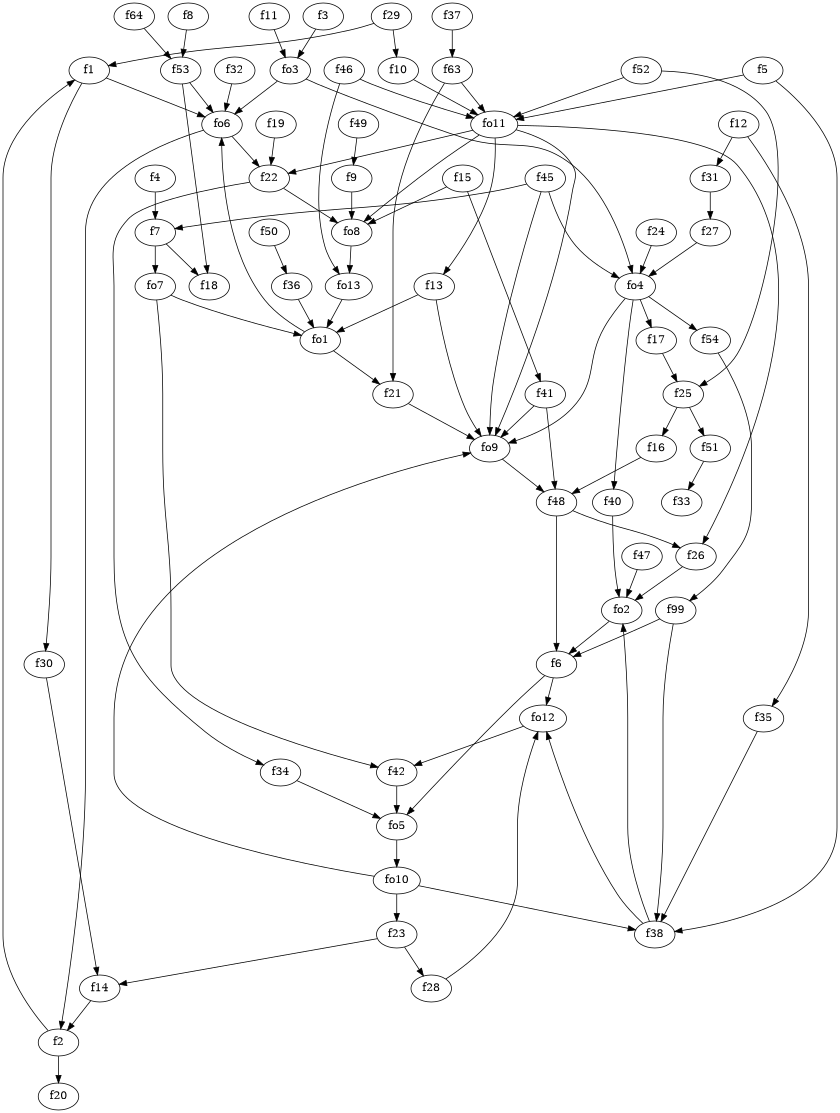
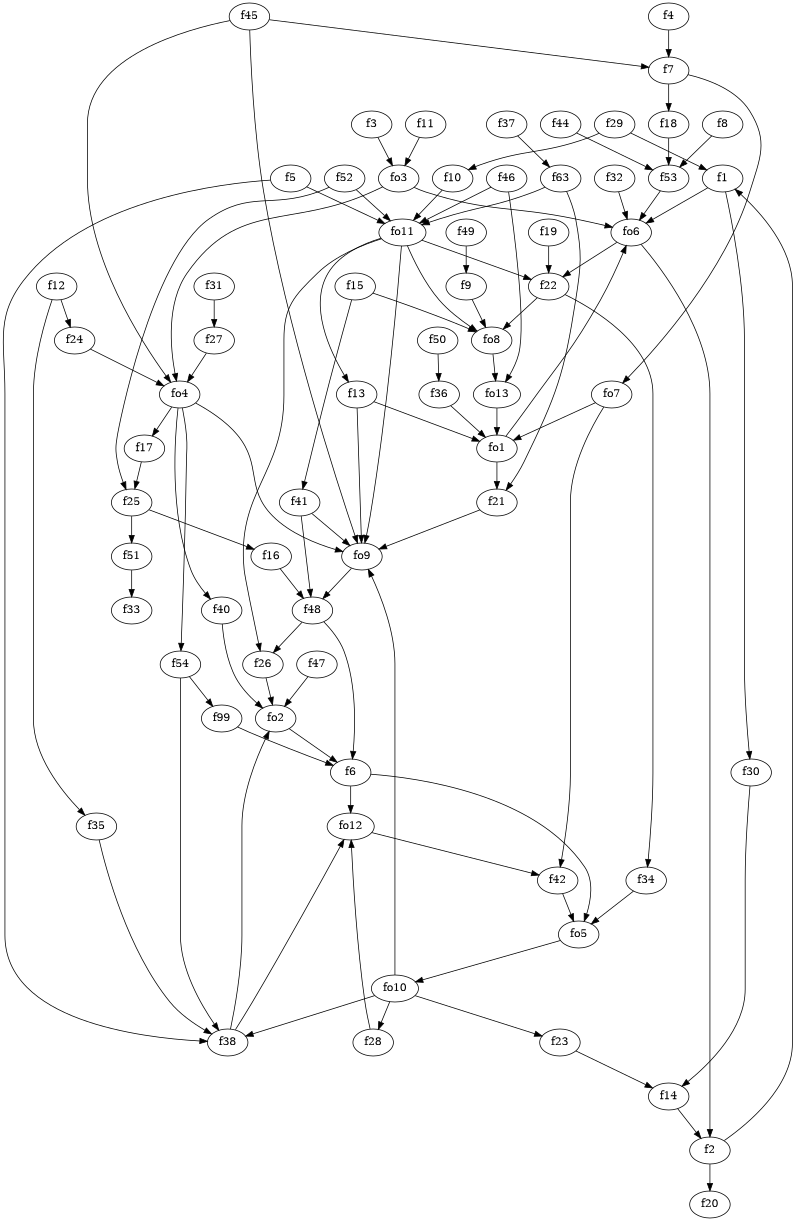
node "f64": label "f64" -> "f44"
edge "f12" -> "f31": now "f12" -> "f24"
edge "f53" -> "f18": reversed
edge "f99" -> "f38": now "f54" -> "f38"
edge "f23" -> "f28": now "fo10" -> "f28"
